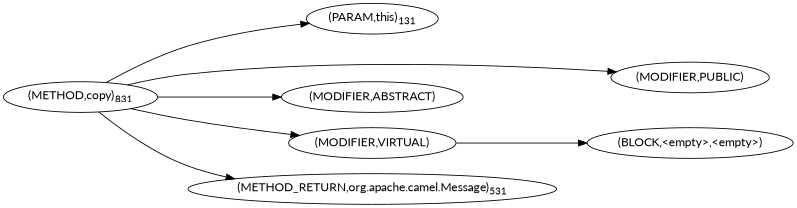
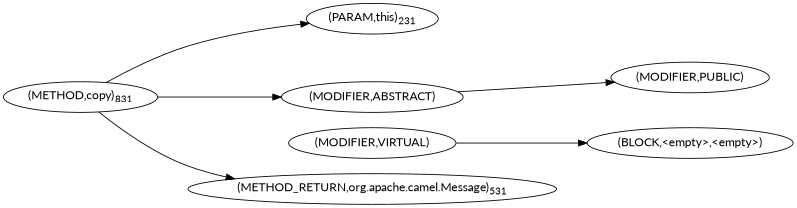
node "(PARAM,this)": text "131" -> "231"
edge "(METHOD,copy)" -> "(MODIFIER,PUBLIC)": now "(MODIFIER,ABSTRACT)" -> "(MODIFIER,PUBLIC)"
edge "(METHOD,copy)" -> "(MODIFIER,VIRTUAL)": removed
